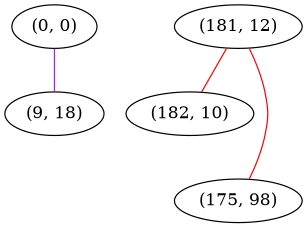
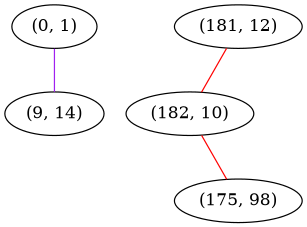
node "(0, 0)": label "(0, 0)" -> "(0, 1)"
node "(9, 18)": label "(9, 18)" -> "(9, 14)"
edge "(181, 12)" -- "(175, 98)": now "(182, 10)" -- "(175, 98)"
